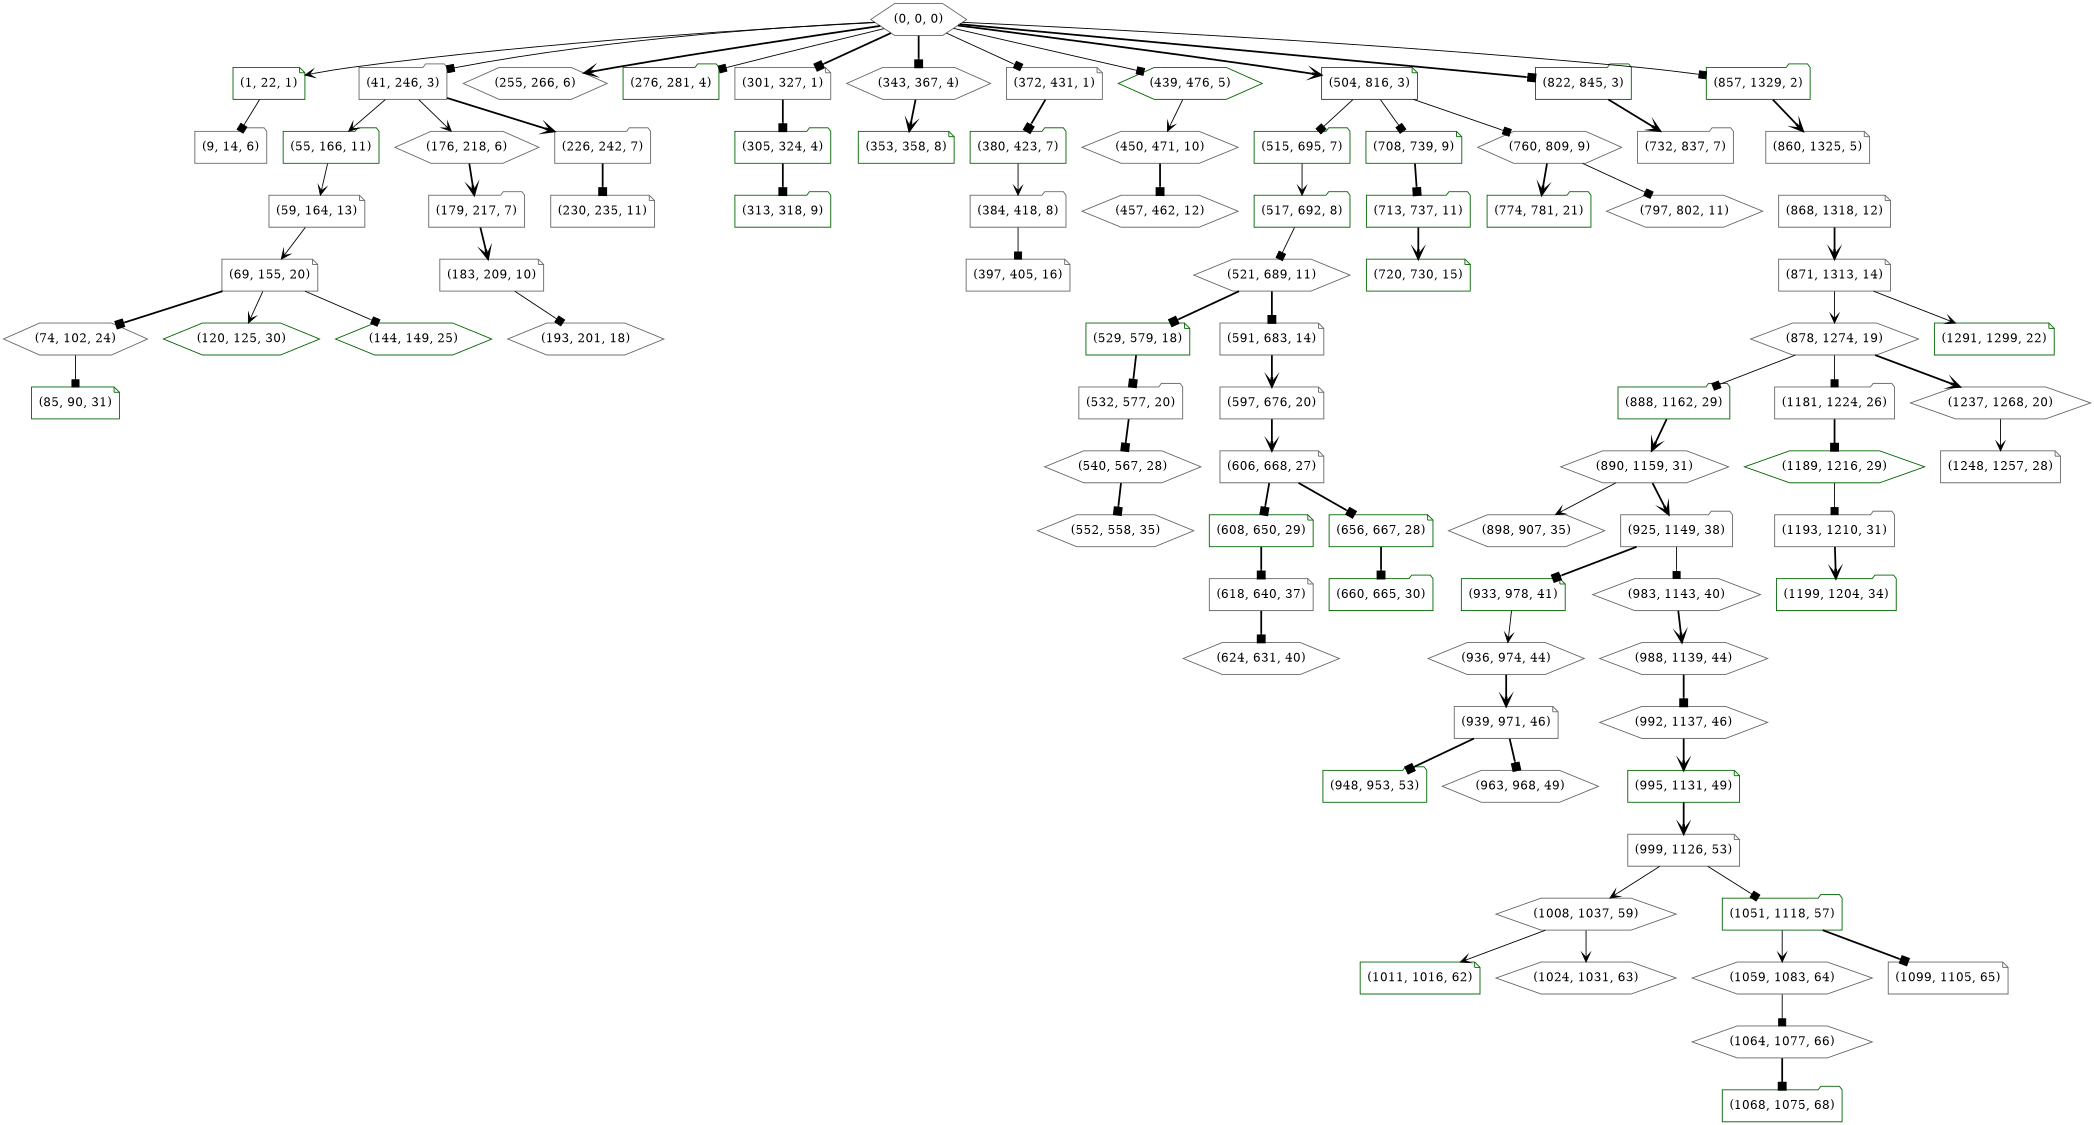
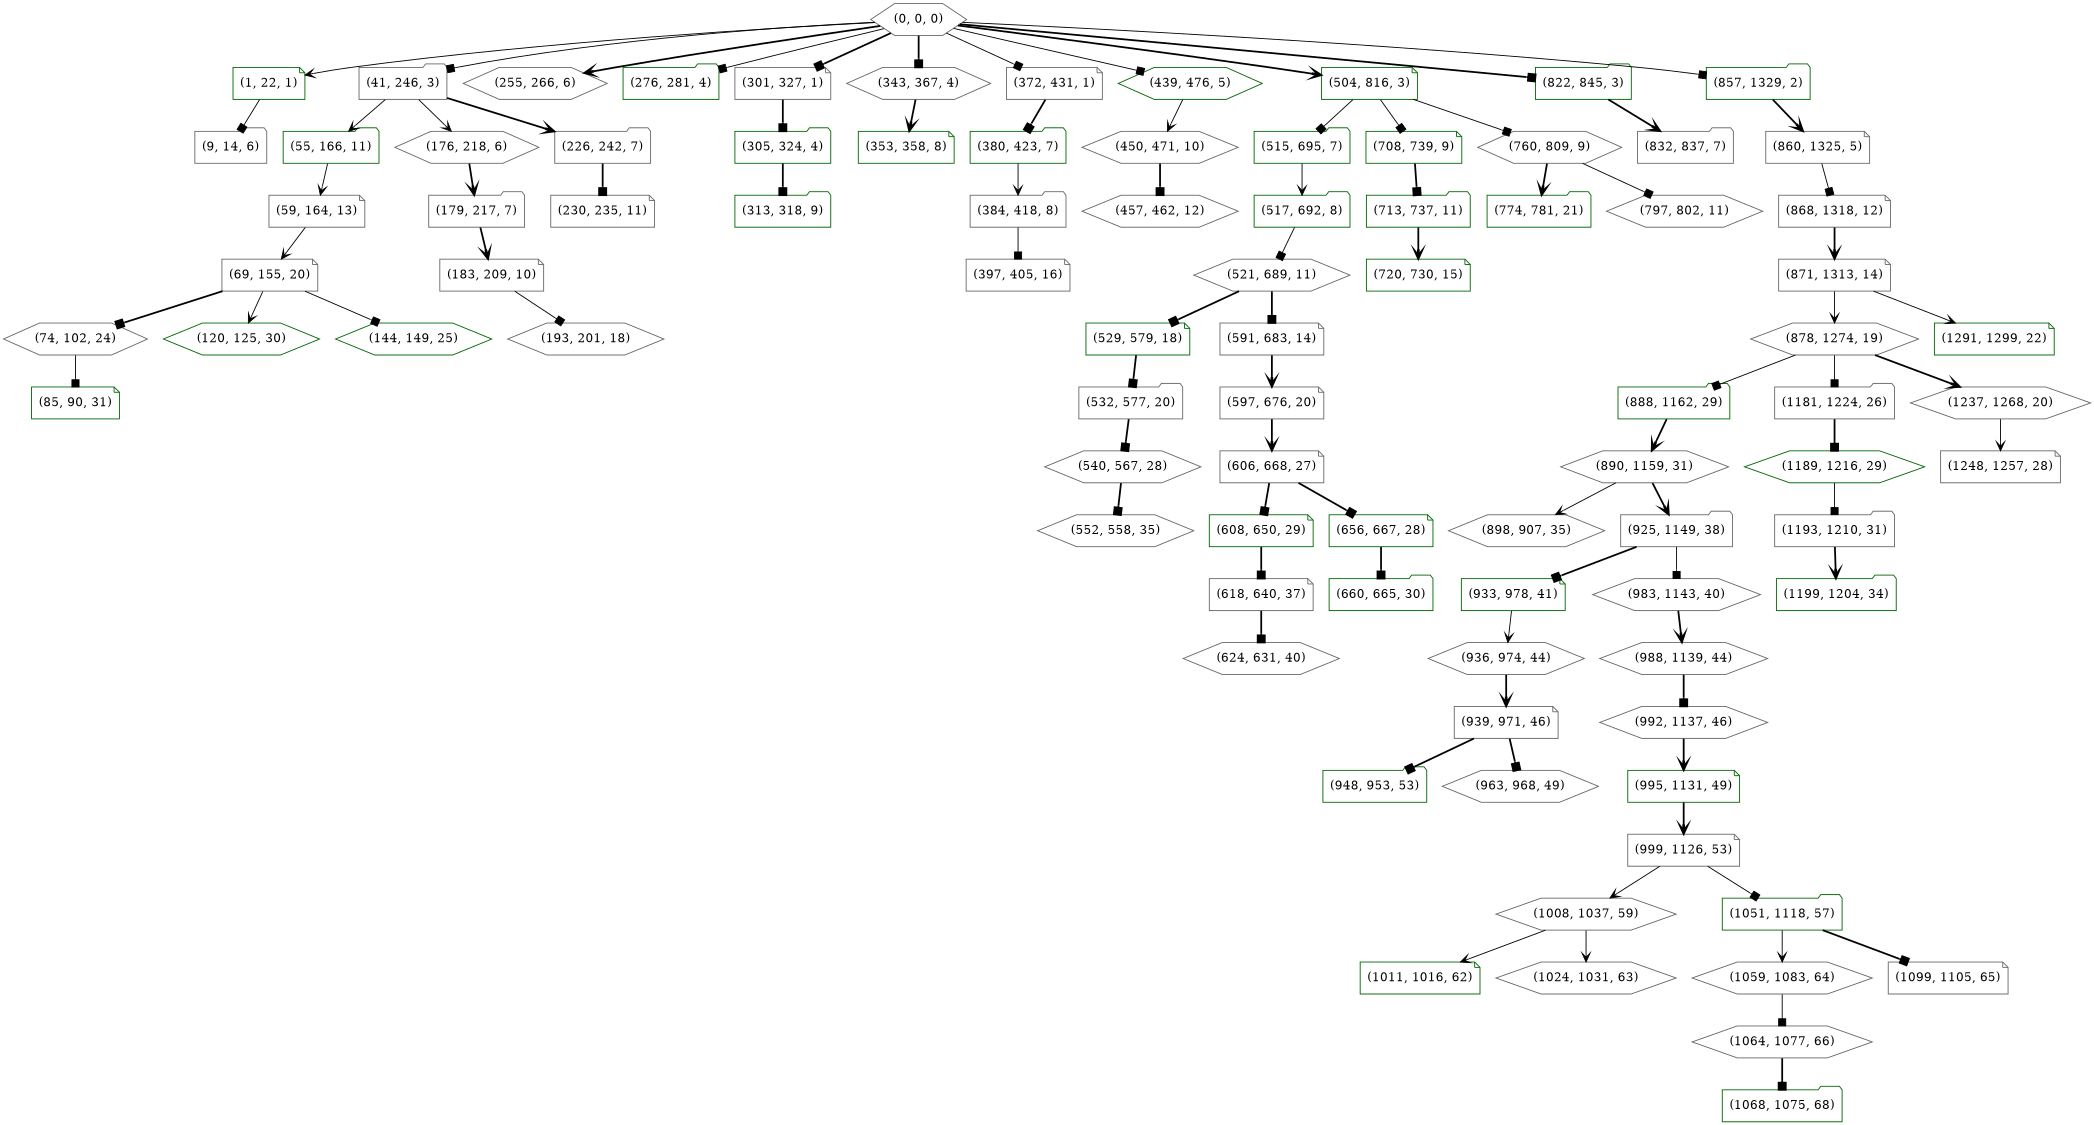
node "(732, 837, 7)": label "(732, 837, 7)" -> "(832, 837, 7)"
edge "(860, 1325, 5)" -> "(868, 1318, 12)": added
